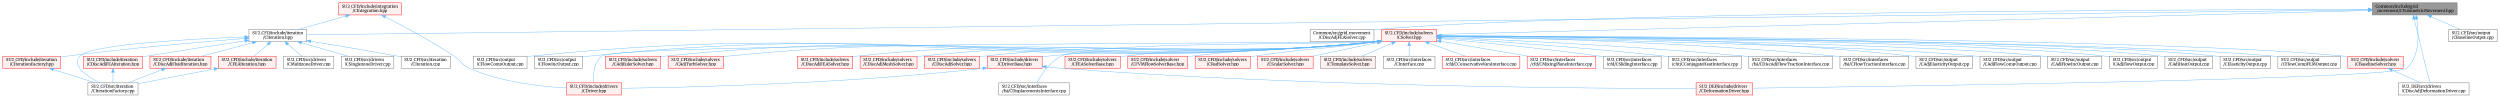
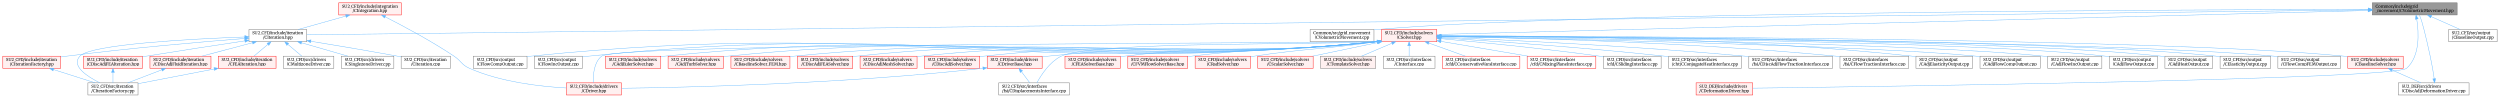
node "Common/src/grid_movement /CDiscAdjFEASolver.cpp": label "Common/src/grid_movement /CDiscAdjFEASolver.cpp" -> "Common/src/grid_movement /CVolumetricMovement.cpp"
edge "SU2_DEF/src/drivers /CDiscAdjDeformationDriver.cpp" -> "Common/include/grid _movement/CVolumetricMovement.hpp": reversed
node "SU2_CFD/include/solvers /CBaselineSolver_FEM.hpp": added
edge "SU2_DEF/include/drivers /CDeformationDriver.hpp" -> "SU2_CFD/include/drivers /CDriverBase.hpp": now "SU2_CFD/src/interfaces /fsi/CDisplacementsInterface.cpp" -> "SU2_CFD/include/drivers /CDriverBase.hpp"
